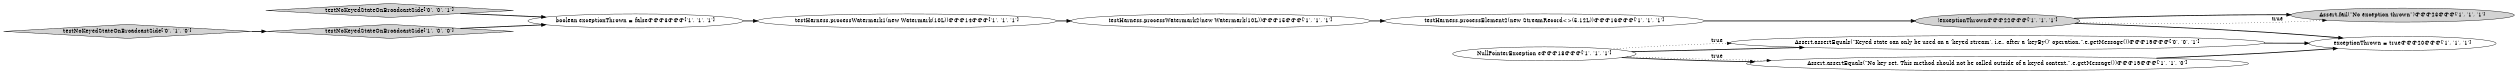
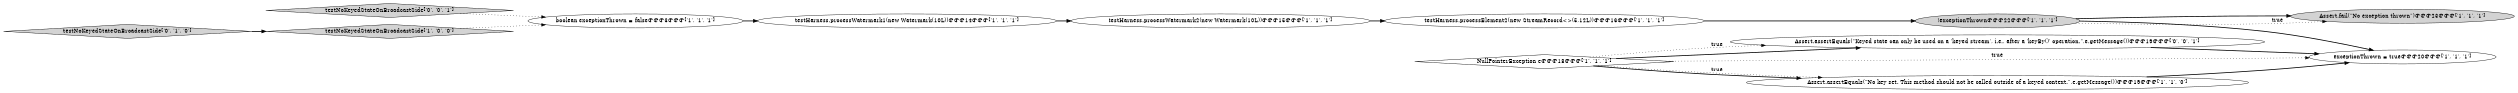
edge "testNoKeyedStateOnBroadcastSide['0', '0', '1']" -> "boolean exceptionThrown = false@@@3@@@['1', '1', '1']": style bold -> dotted
edge "testNoKeyedStateOnBroadcastSide['1', '0', '0']" -> "boolean exceptionThrown = false@@@3@@@['1', '1', '1']": style bold -> dotted
node "NullPointerException e@@@18@@@['1', '1', '1']": shape ellipse -> diamond
edge "NullPointerException e@@@18@@@['1', '1', '1']" -> "exceptionThrown = true@@@20@@@['1', '1', '1']": added, label "true"
